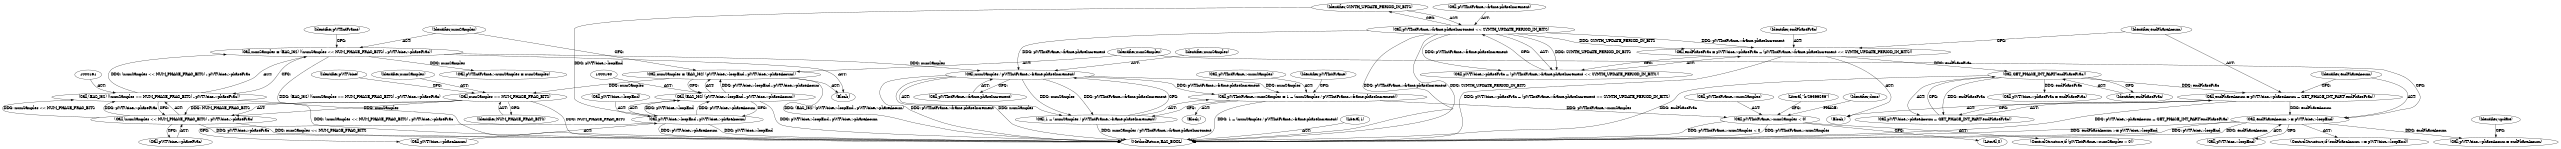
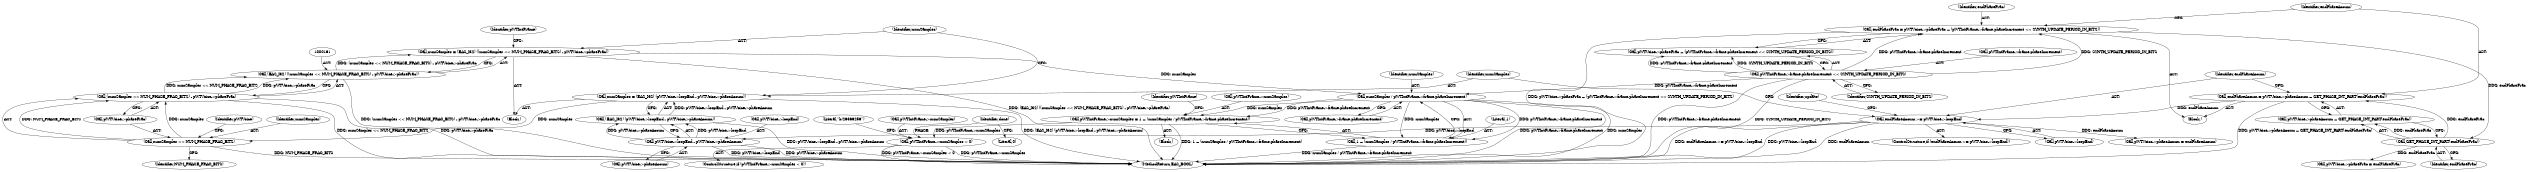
edge "(Identifier,SYNTH_UPDATE_PERIOD_IN_BITS)" -> "(Call,pWTVoice->loopEnd - pWTVoice->phaseAccum)": now "(Call,endPhaseAccum >= pWTVoice->loopEnd)" -> "(Call,pWTVoice->loopEnd - pWTVoice->phaseAccum)"
node "(Call,pWTIntFrame->numSamples = numSamples)": removed
node "1000150": removed
edge "(Identifier,NUM_PHASE_FRAC_BITS)" -> "(Call,numSamples << NUM_PHASE_FRAC_BITS)": now "(Call,pWTVoice->phaseFrac)" -> "(Call,numSamples << NUM_PHASE_FRAC_BITS)"
edge "(Call,GET_PHASE_INT_PART(endPhaseFrac))" -> "(MethodReturn,EAS_BOOL)": removed, label "DDG: endPhaseFrac"
edge "(Identifier,update)" -> "(Call,pWTVoice->phaseAccum = endPhaseAccum)": now "(Identifier,update)" -> "(Call,endPhaseAccum >= pWTVoice->loopEnd)"
edge "(Call,pWTIntFrame->numSamples < 0)" -> "(Literal,0)": now "(Identifier,done)" -> "(Literal,0)"
edge "(Literal,1)" -> "(MethodReturn,EAS_BOOL)": now "(Literal,1)" -> "(Call,1 + (numSamples / pWTIntFrame->frame.phaseIncrement))"
